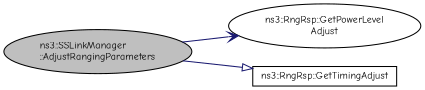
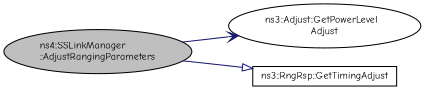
node "ns3::RngRsp::GetPowerLevel Adjust": label "ns3::RngRsp::GetPowerLevel Adjust" -> "ns3::Adjust::GetPowerLevel Adjust"
node "ns3::SSLinkManager ::AdjustRangingParameters": label "ns3::SSLinkManager ::AdjustRangingParameters" -> "ns4::SSLinkManager ::AdjustRangingParameters"
